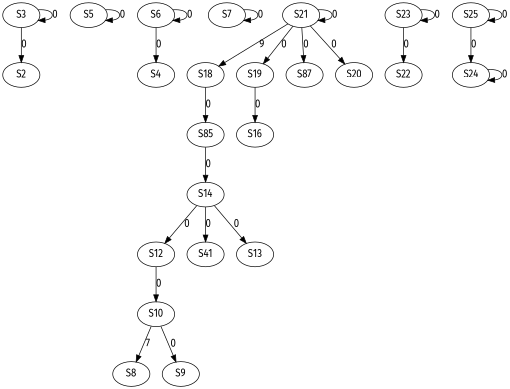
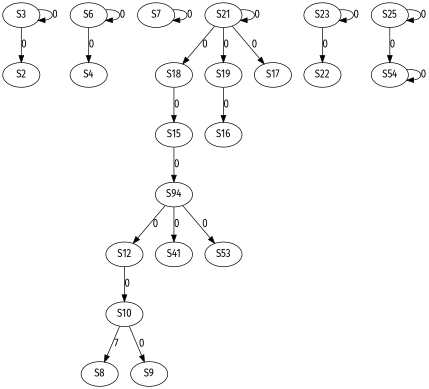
node "S5": removed
edge "S21" -> "S18": label "9" -> "0"
node "S87": label "S87" -> "S17"
node "S20": removed
node "S24": label "S24" -> "S54"
node "S85": label "S85" -> "S15"
node "S14": label "S14" -> "S94"
node "S13": label "S13" -> "S53"
